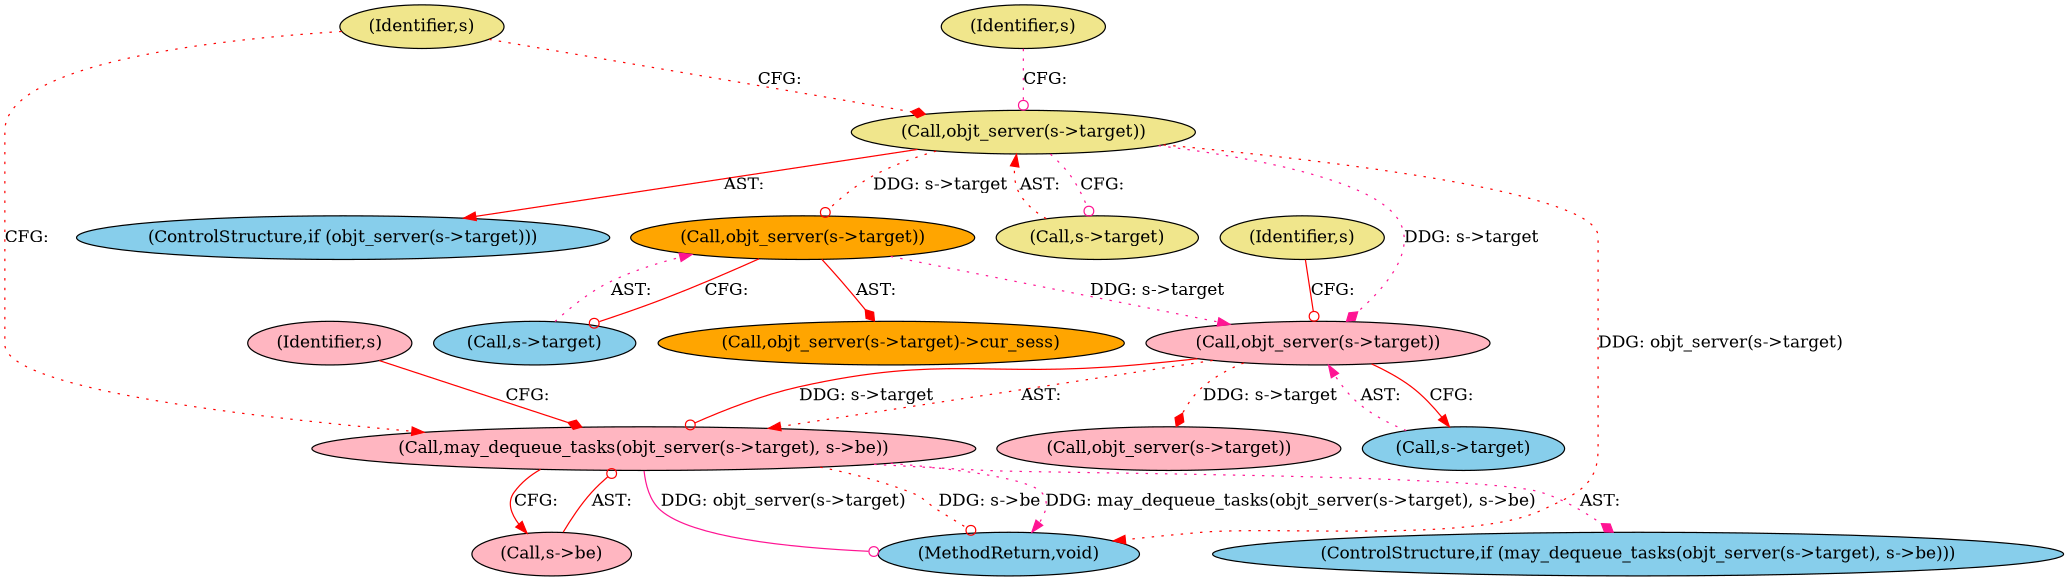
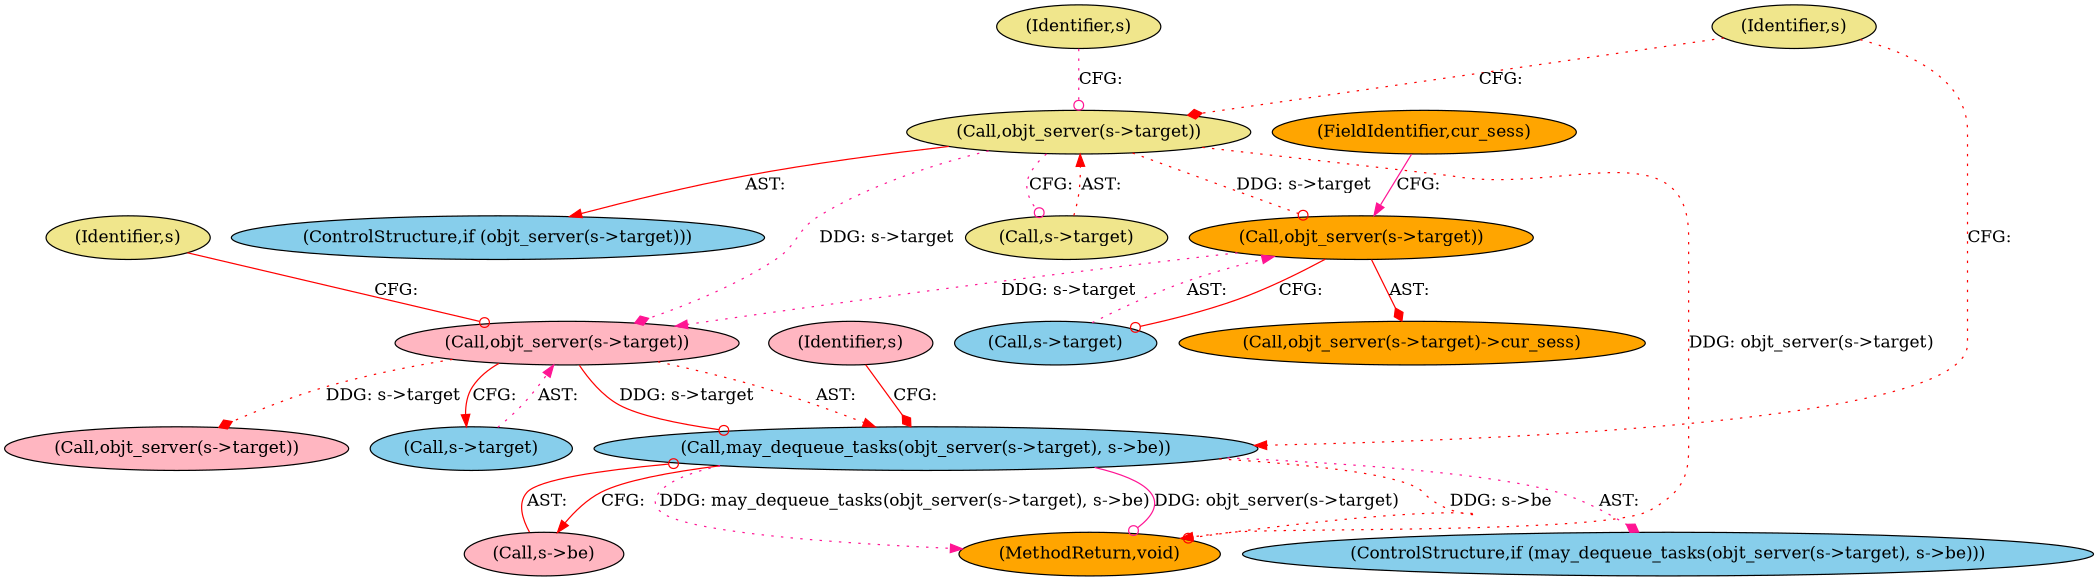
node "(FieldIdentifier,cur_sess)": added
node "(Call,may_dequeue_tasks(objt_server(s->target), s->be))": fillcolor lightpink -> skyblue
node "(MethodReturn,void)": fillcolor skyblue -> orange
